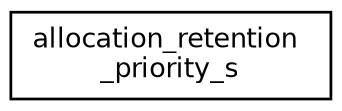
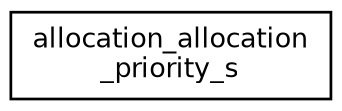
node "allocation_retention _priority_s": label "allocation_retention _priority_s" -> "allocation_allocation _priority_s"
